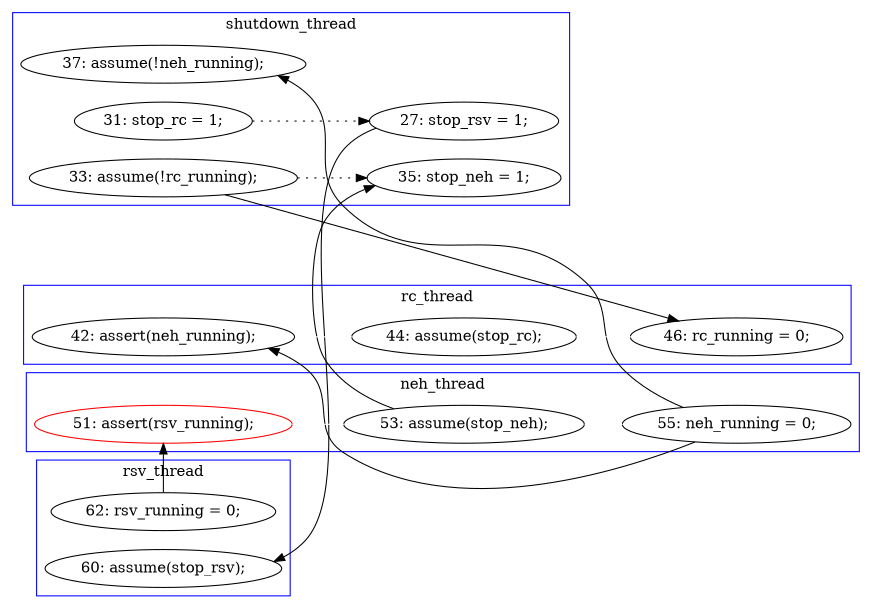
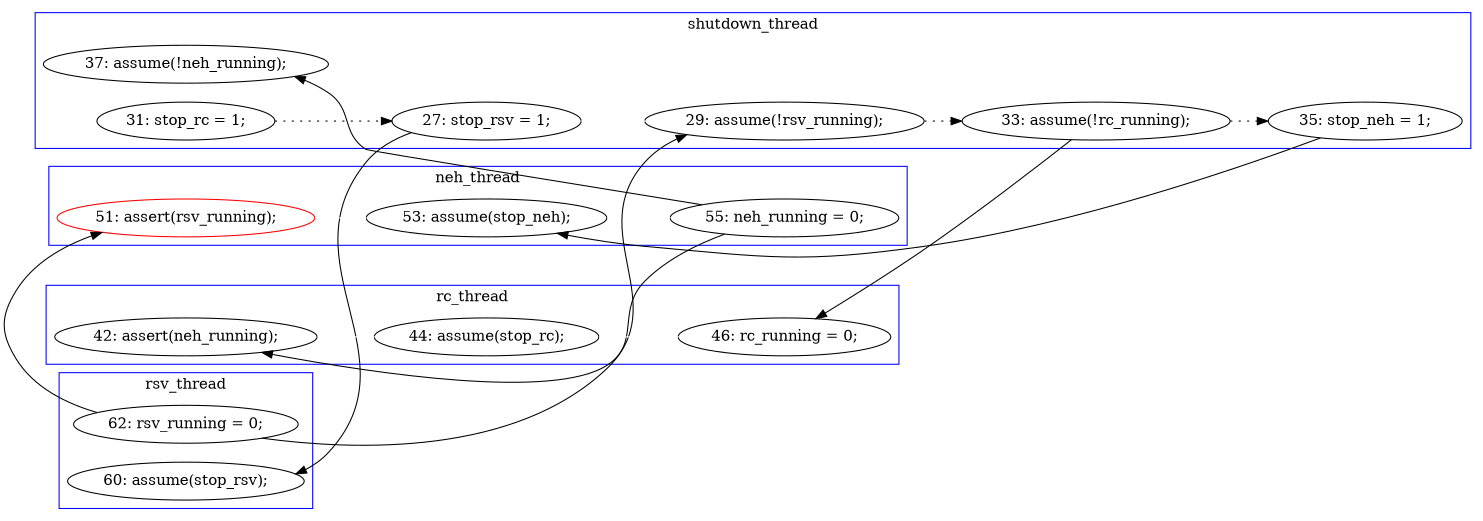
node "29: assume(!rsv_running);": added
edge "53: assume(stop_neh);" -> "35: stop_neh = 1;": reversed
